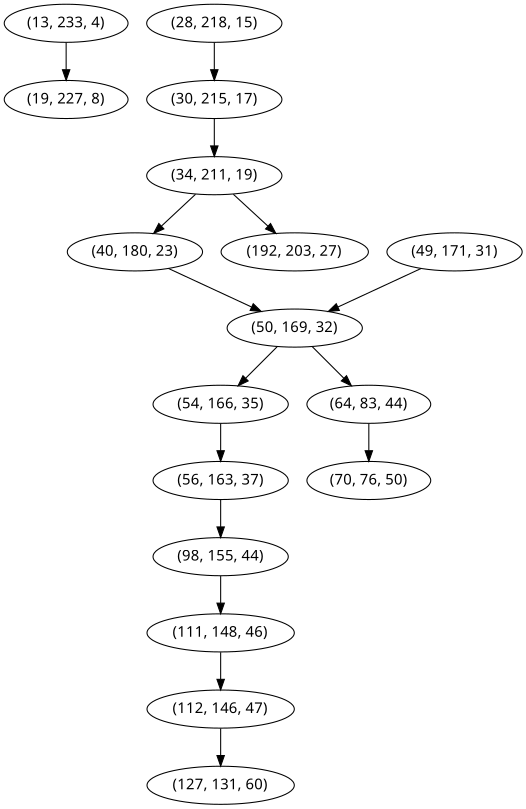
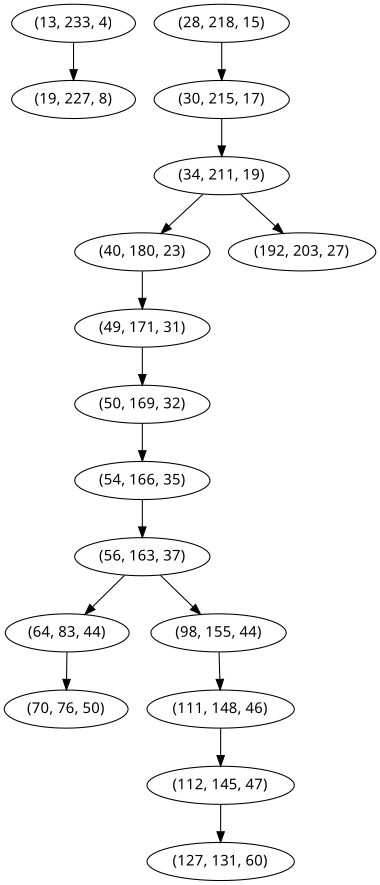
edge "(40, 180, 23)" -> "(50, 169, 32)": now "(40, 180, 23)" -> "(49, 171, 31)"
edge "(50, 169, 32)" -> "(64, 83, 44)": now "(56, 163, 37)" -> "(64, 83, 44)"
node "(112, 146, 47)": label "(112, 146, 47)" -> "(112, 145, 47)"
